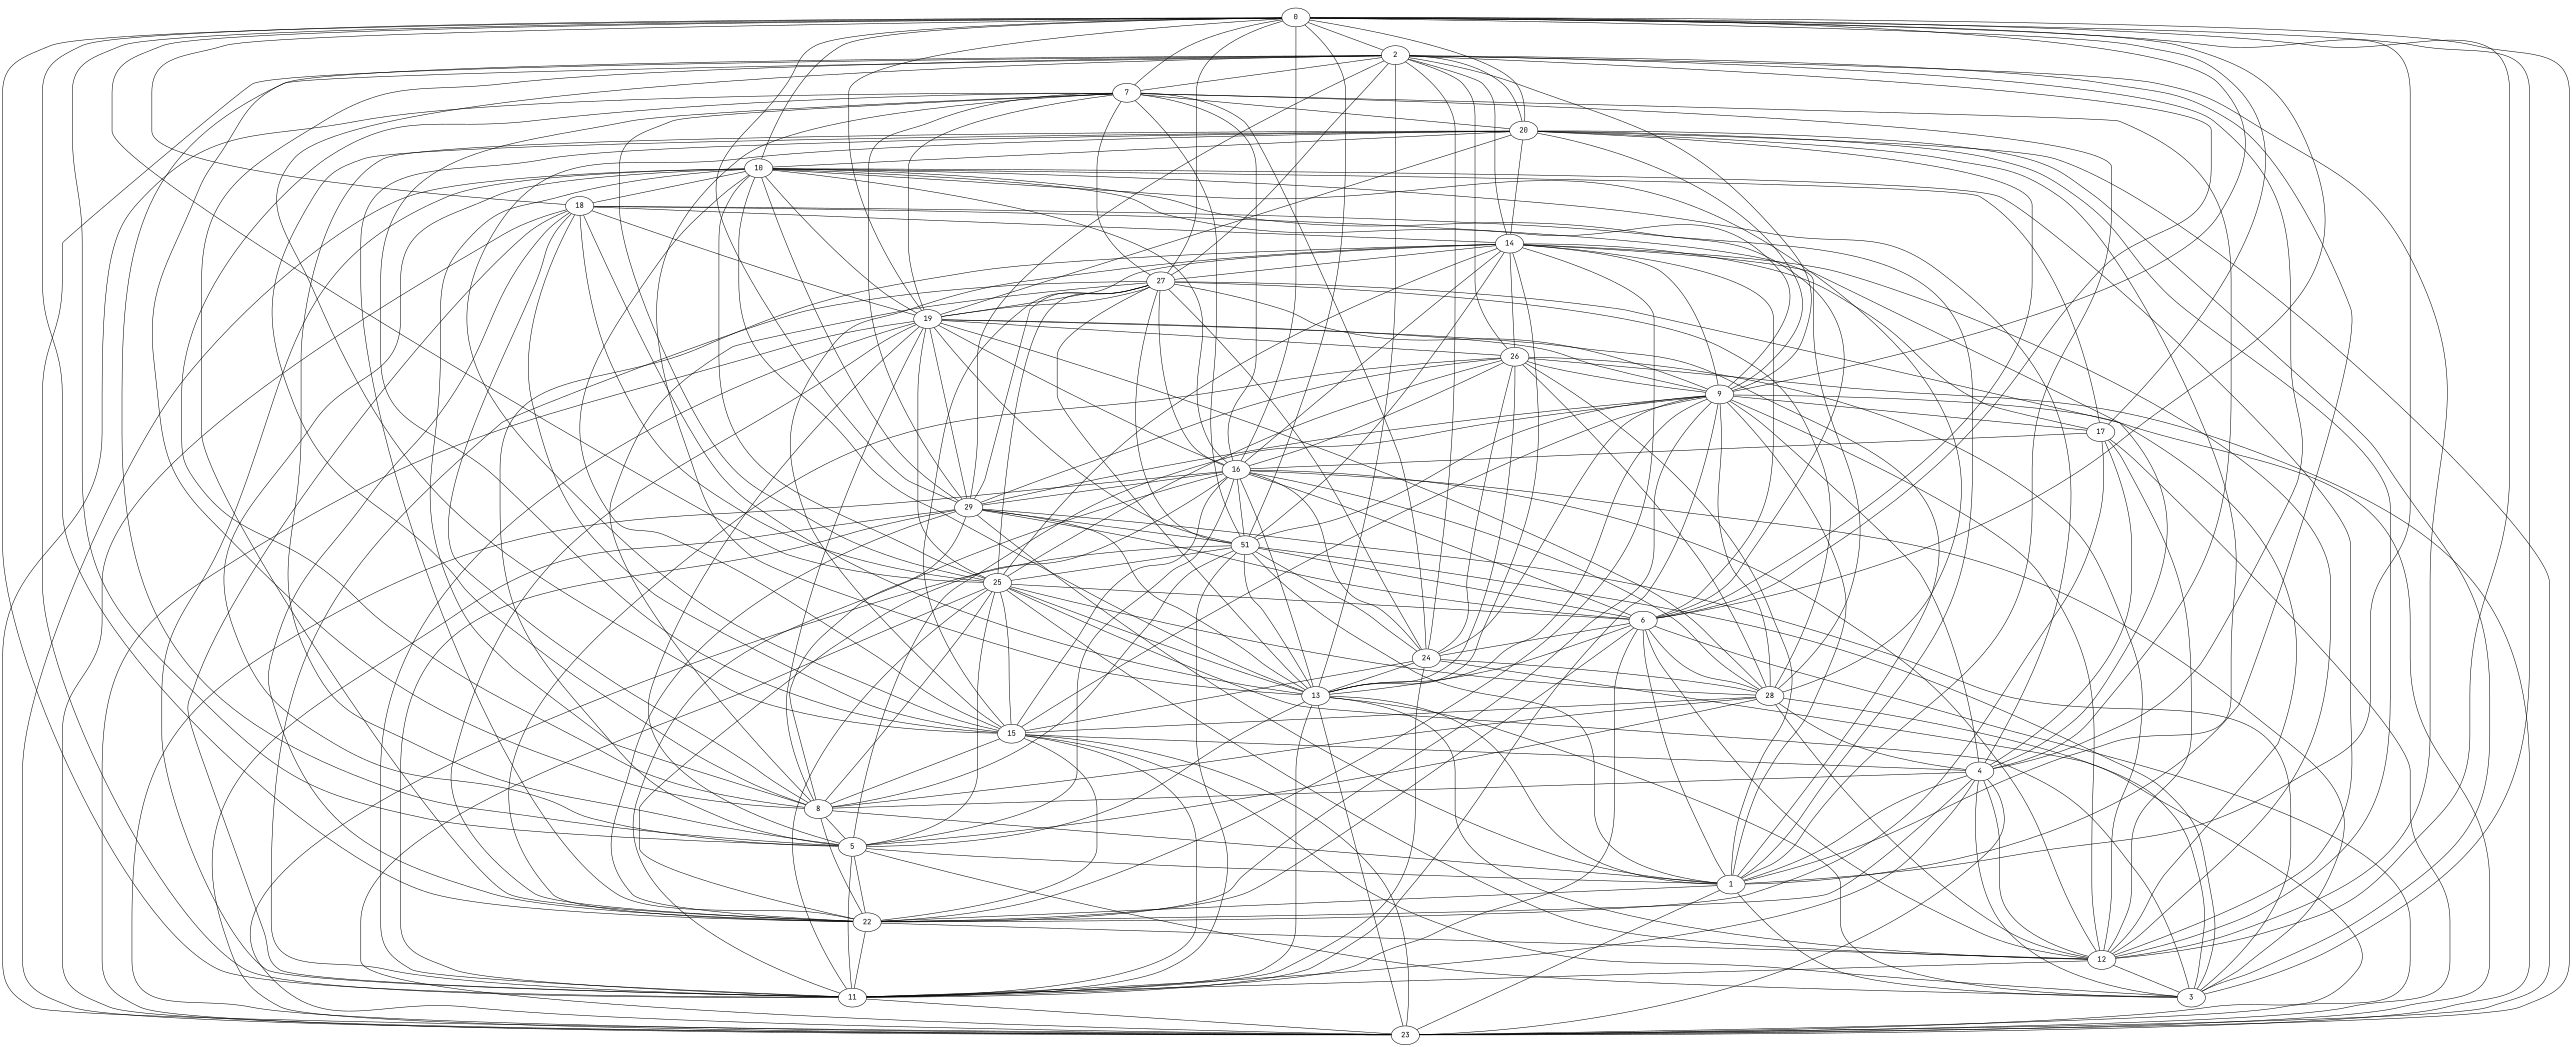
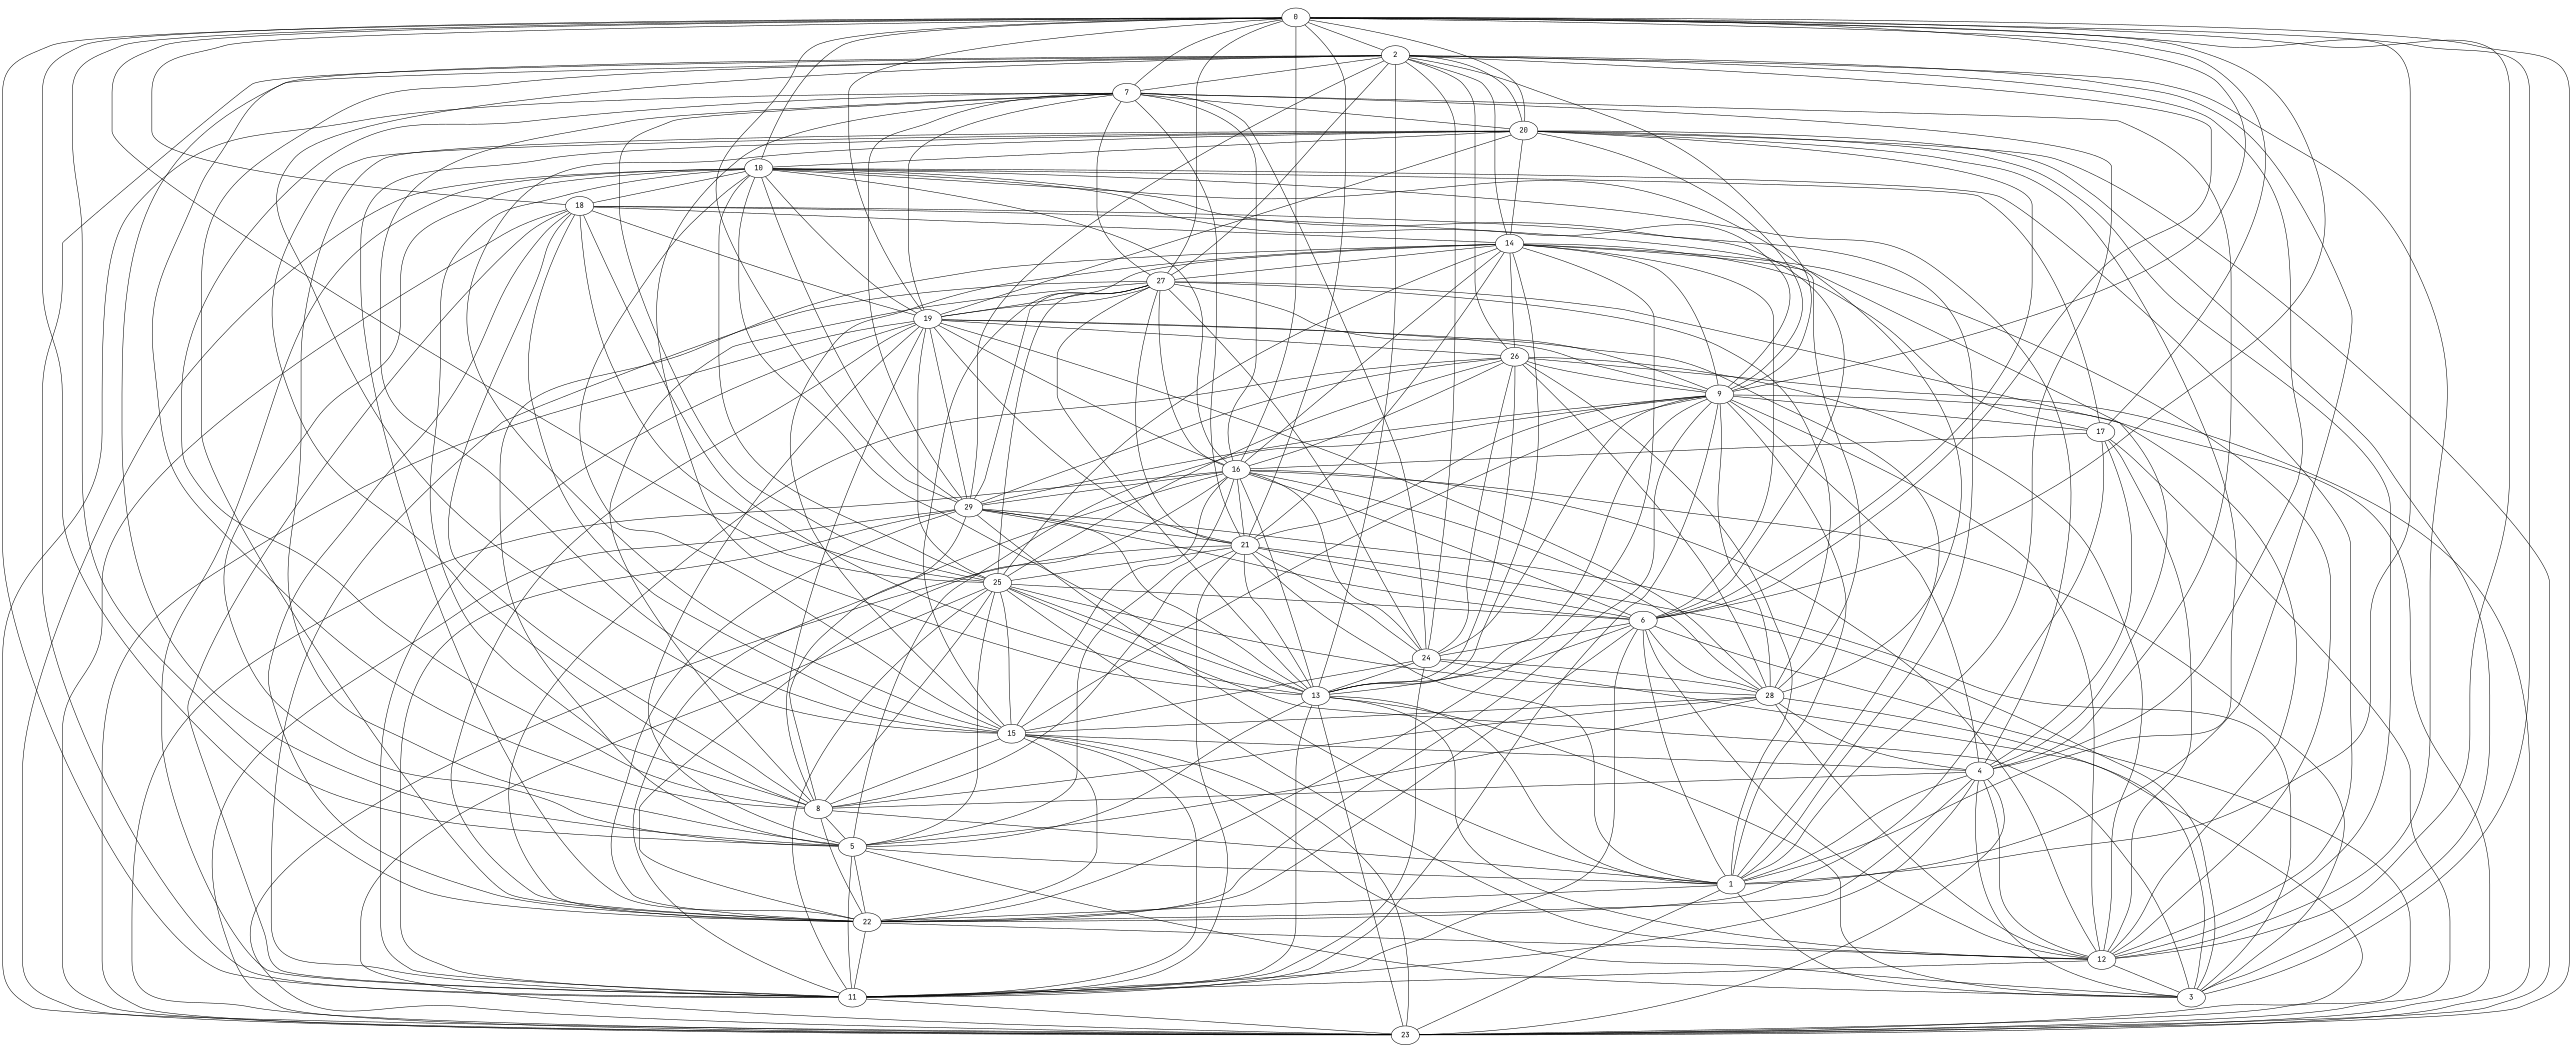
node "51": label "51" -> "21"
